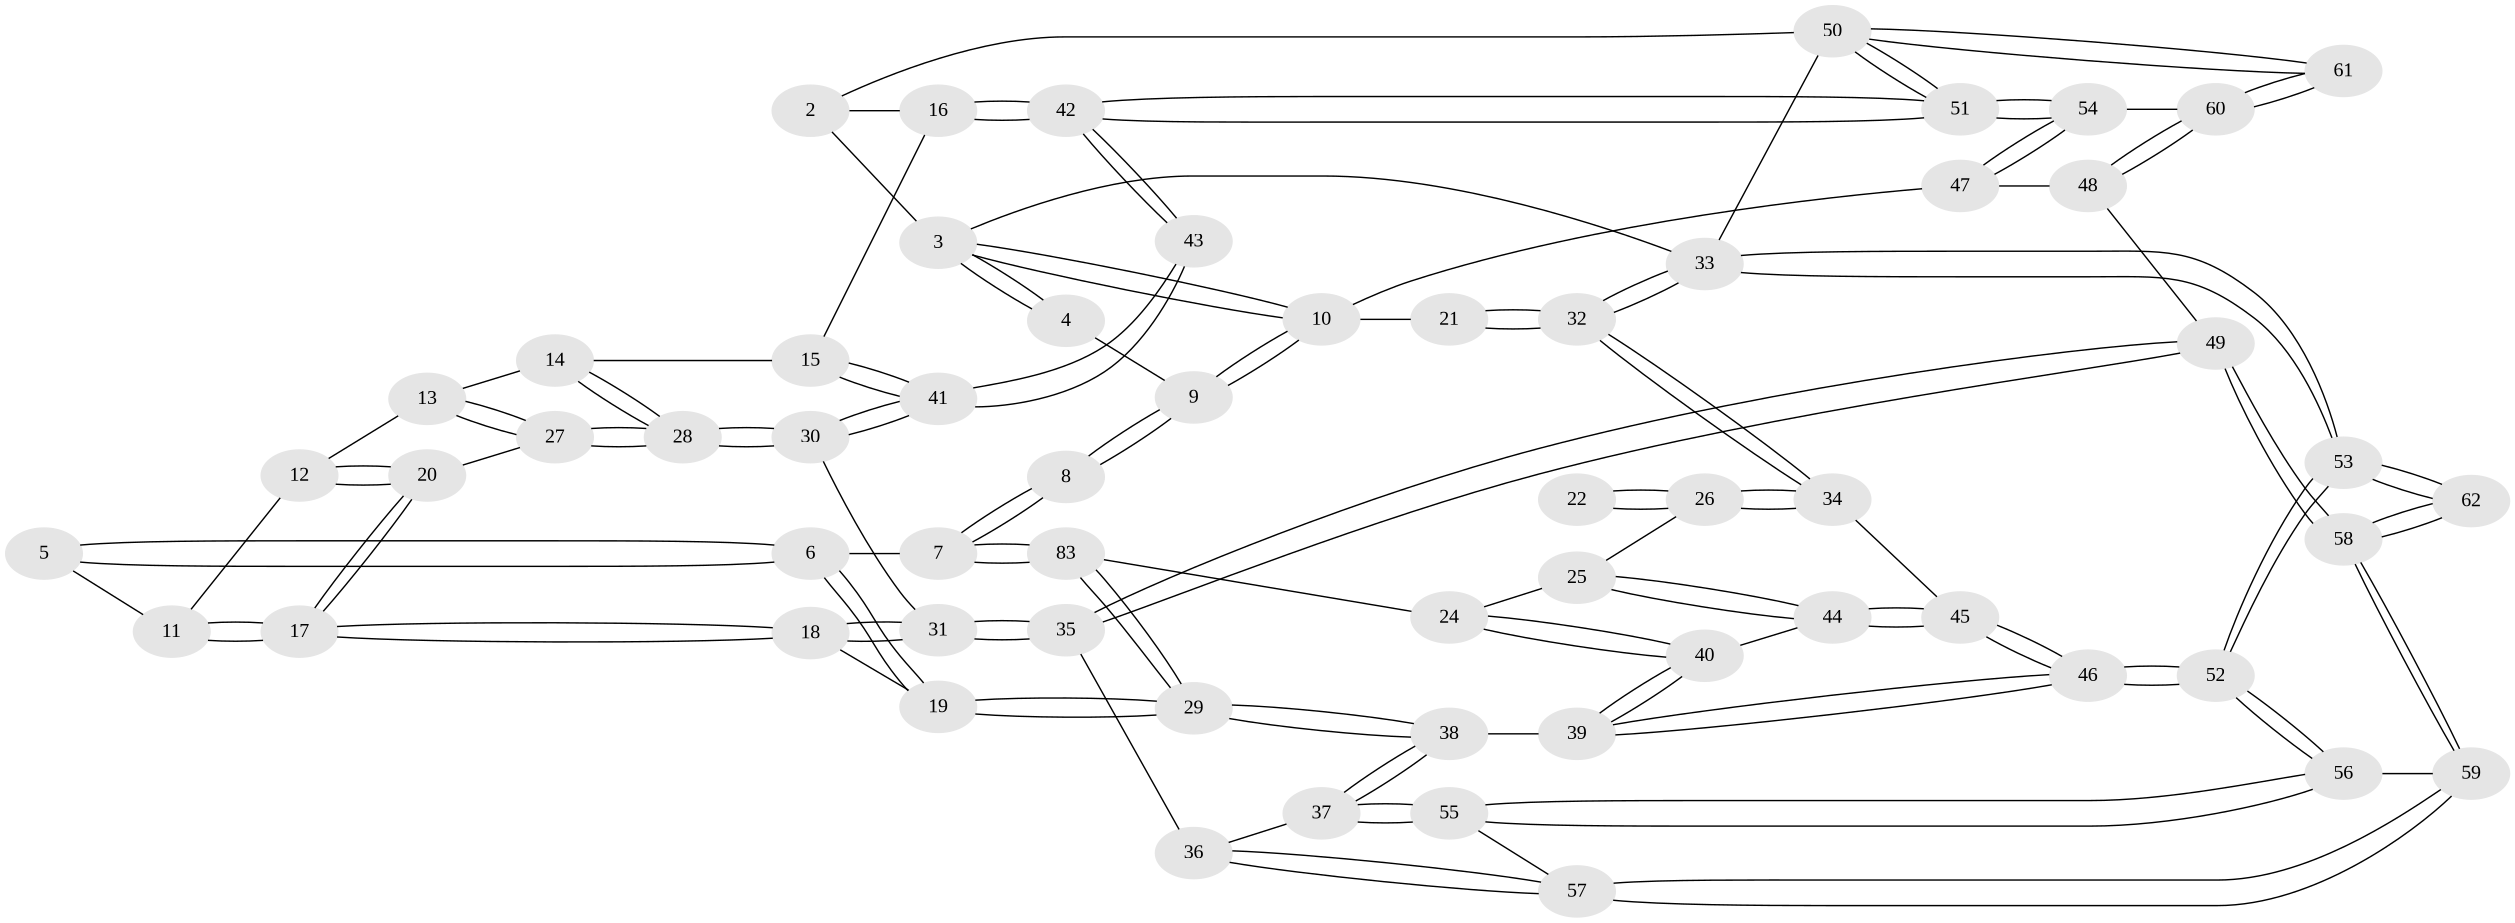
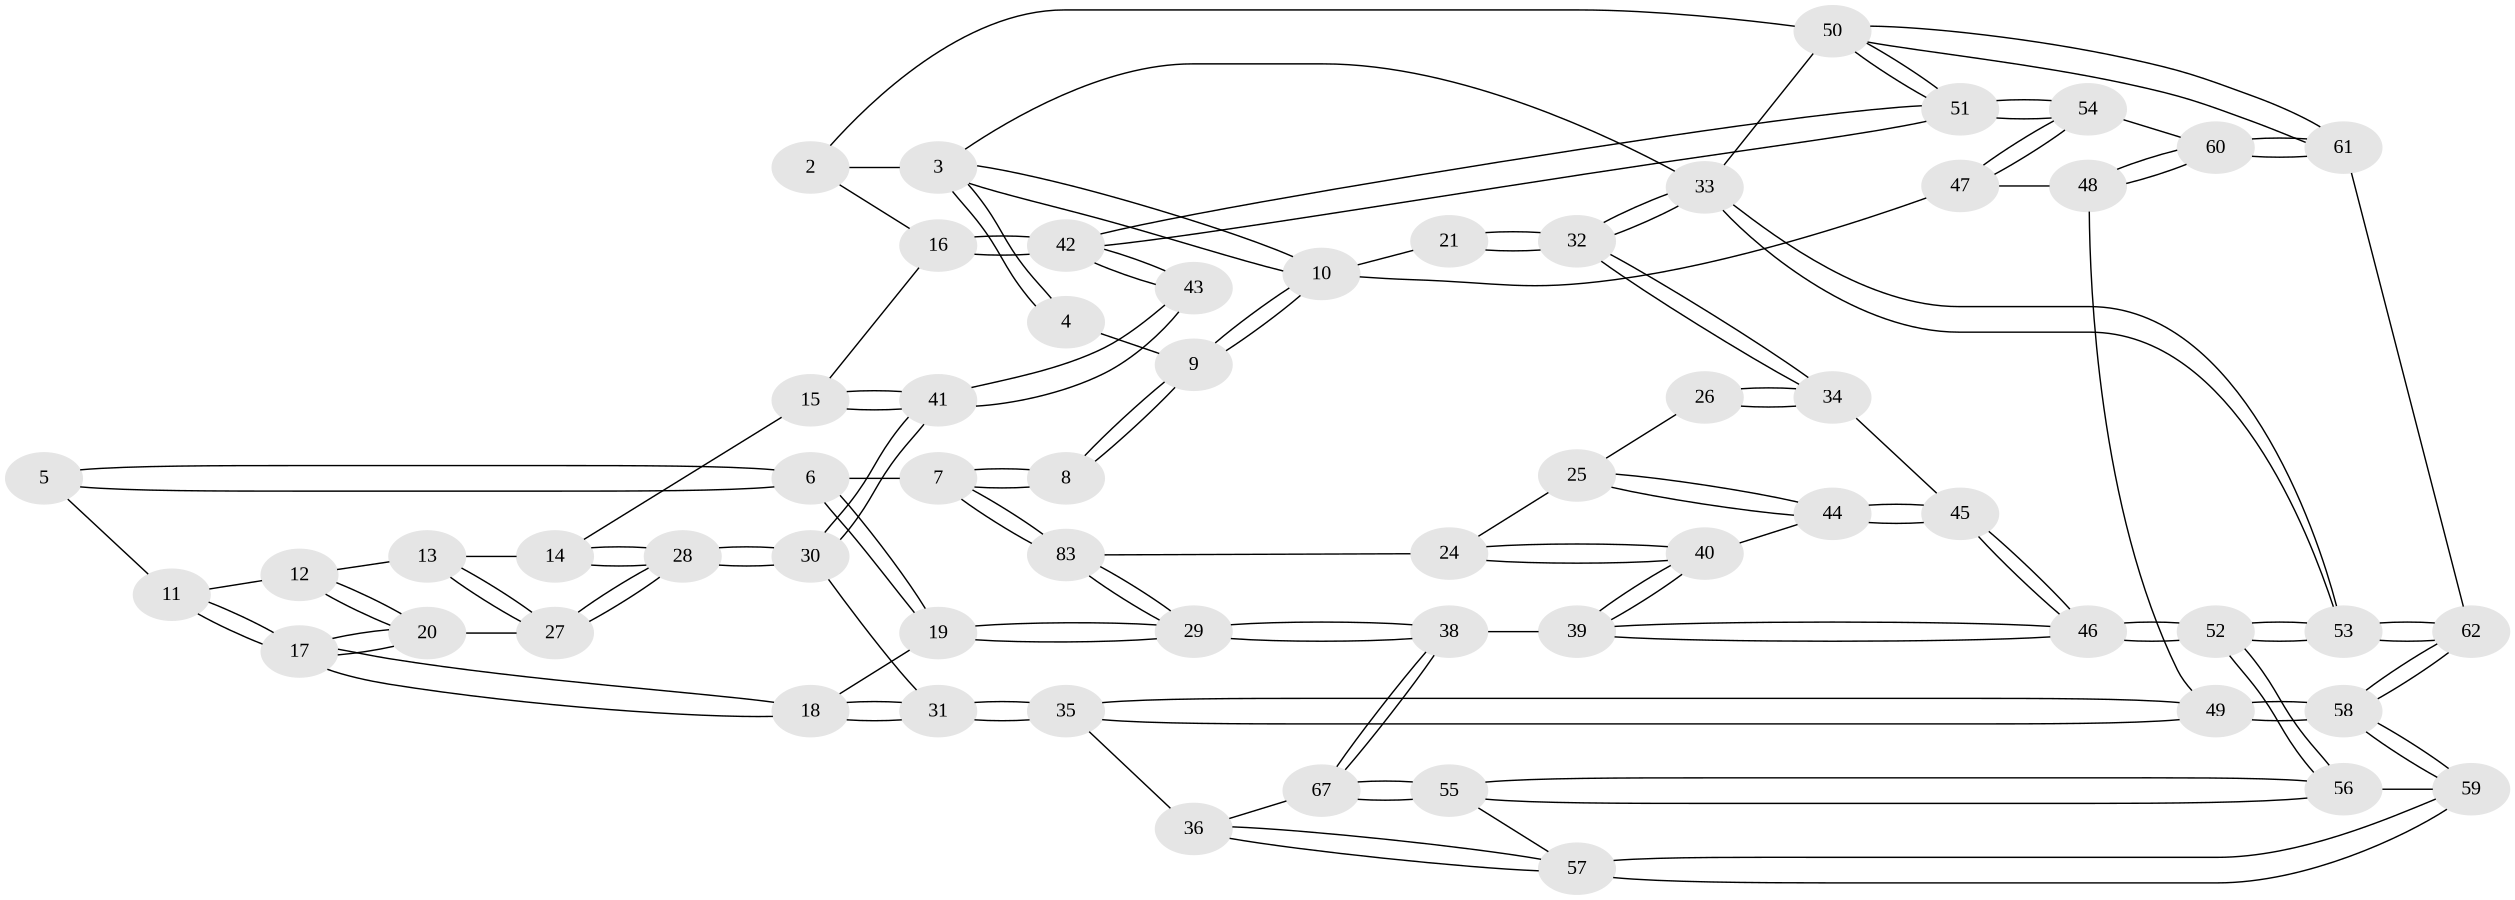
edge "61" -- "62": added
node "22": removed
node "37": label "37" -> "67"
